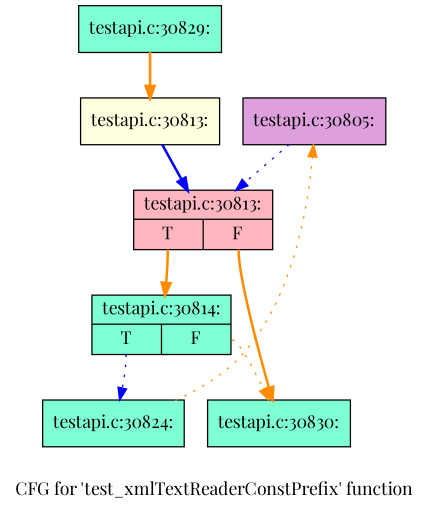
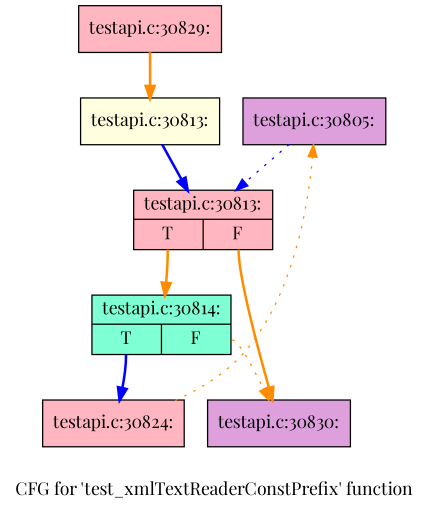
node "testapi.c:30829:": fillcolor aquamarine -> lightpink
edge "testapi.c:30814:" -> "testapi.c:30824:": style dotted -> bold
node "testapi.c:30824:": fillcolor aquamarine -> lightpink
node "testapi.c:30830:": fillcolor aquamarine -> plum
